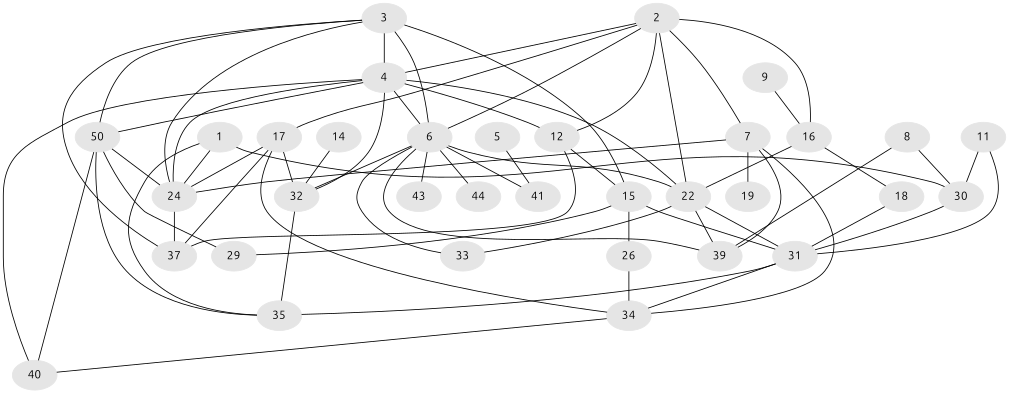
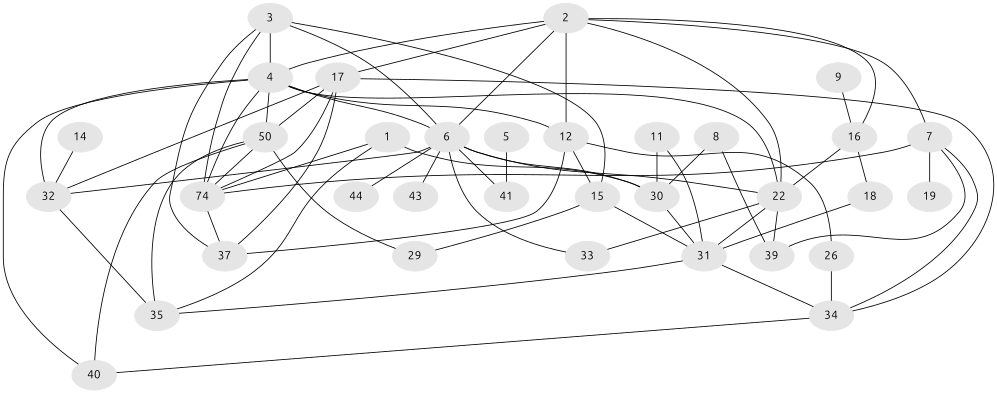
edge "3" -- "50": now "17" -- "50"
node "24": label "24" -> "74"
edge "15" -- "26": now "12" -- "26"
edge "6" -- "39": now "6" -- "30"
